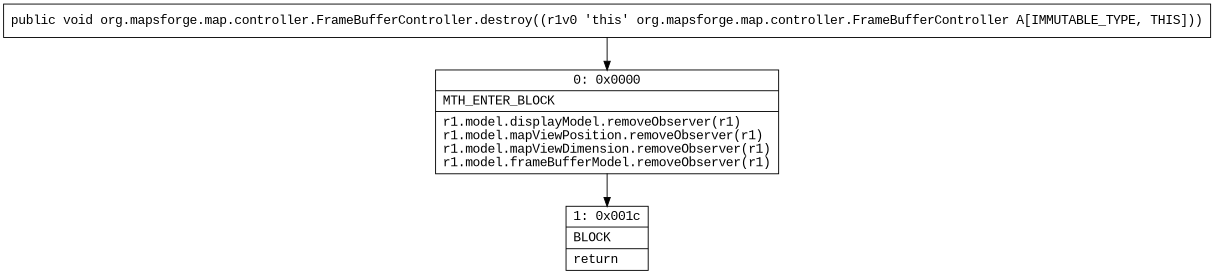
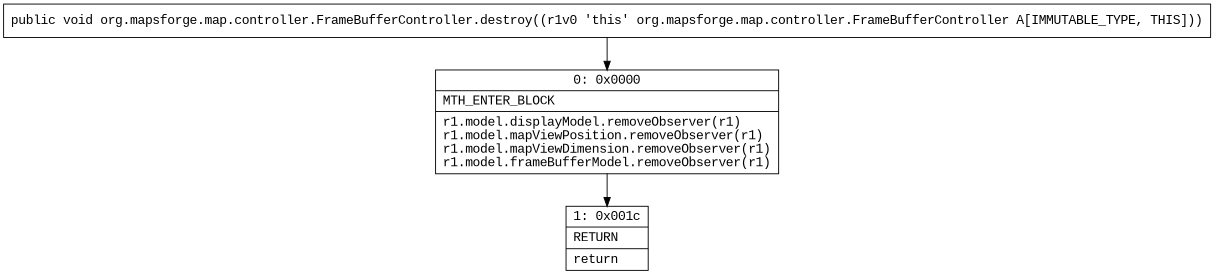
node "1: 0x001c": text "BLOCK" -> "RETURN"
